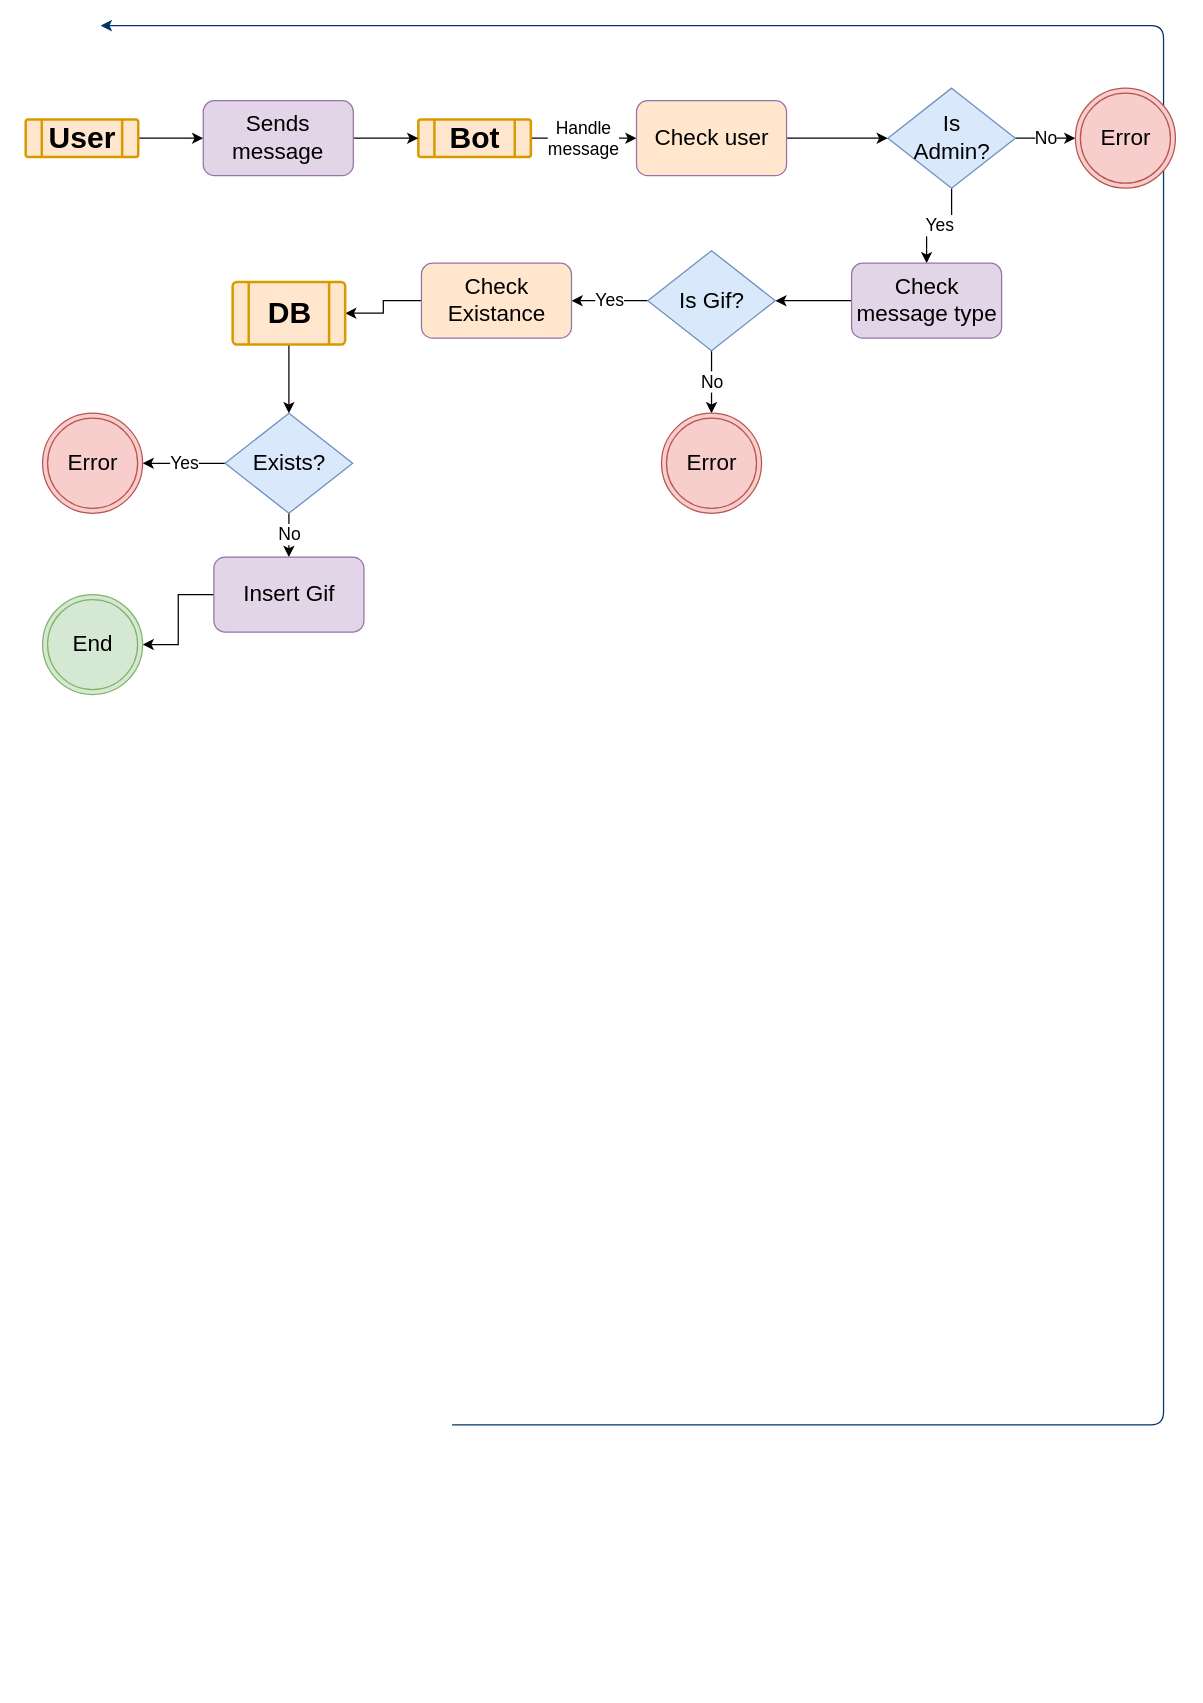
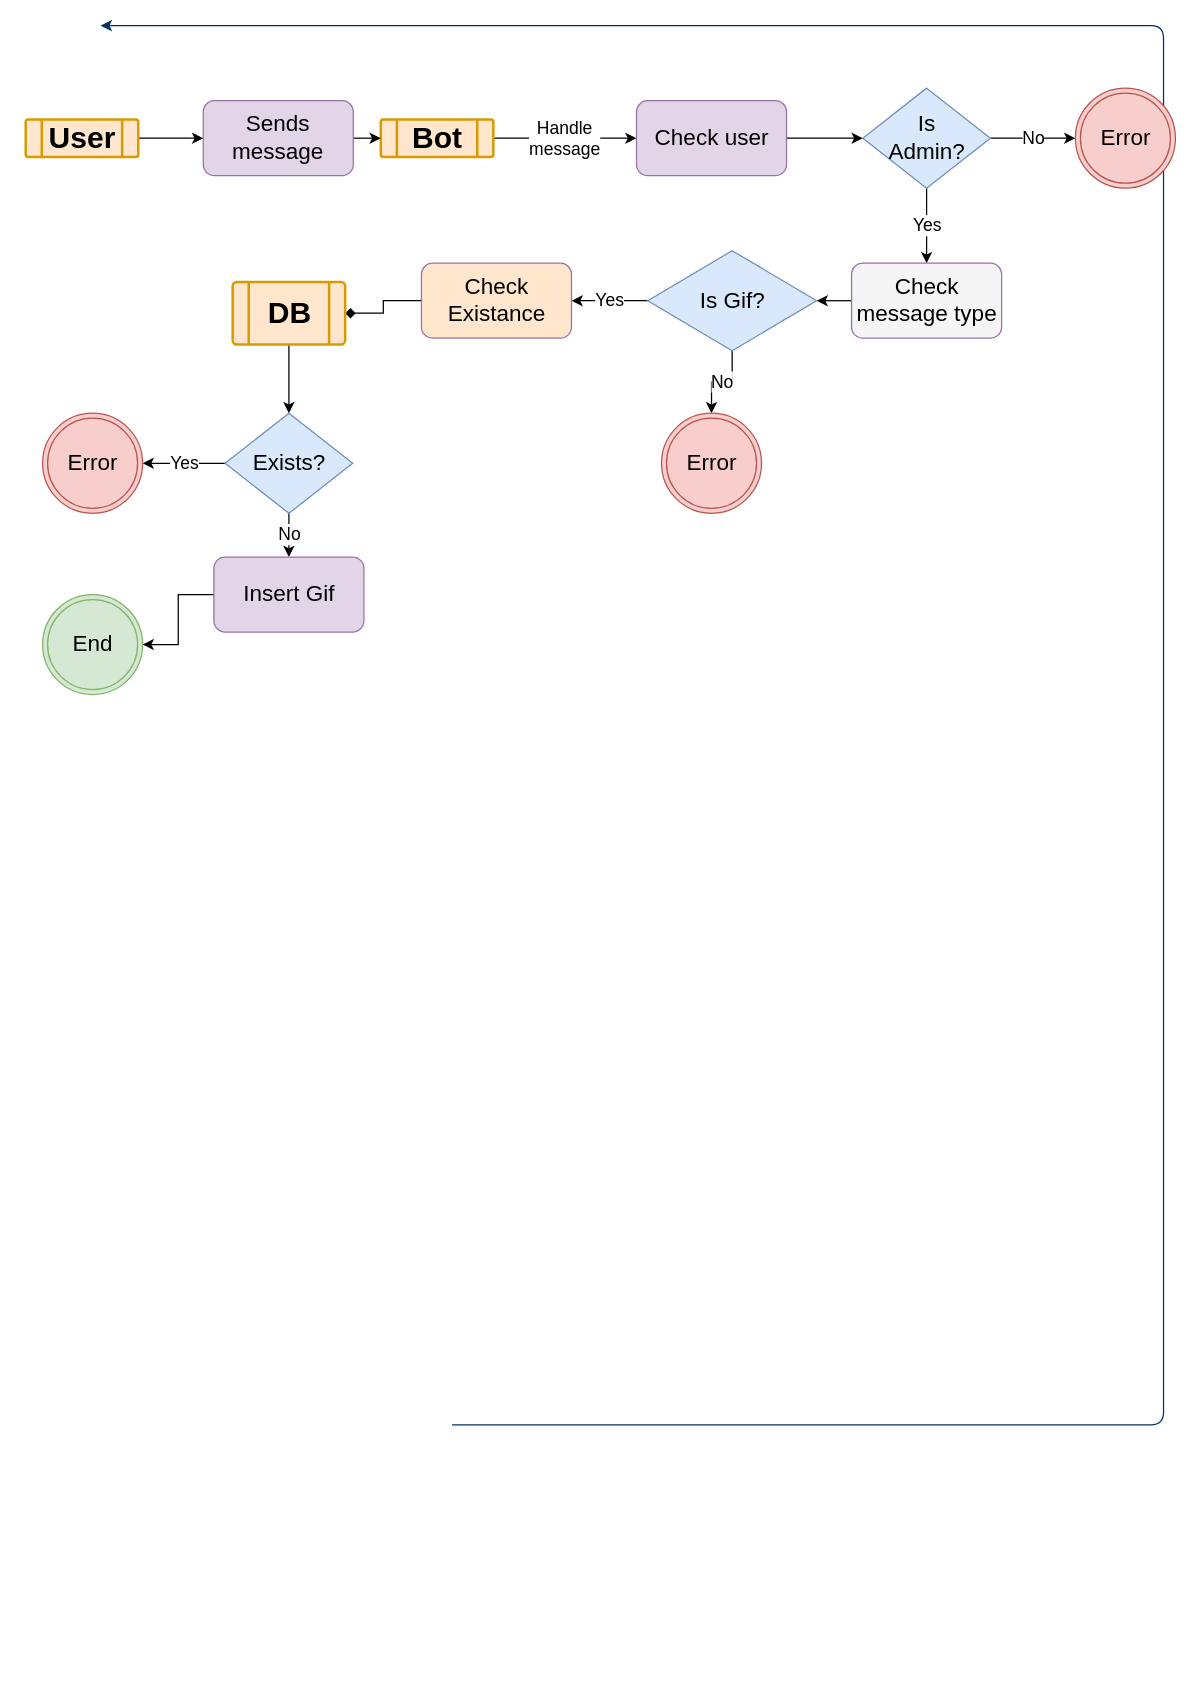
node "Bot": moved (474, 138) -> (437, 138)
node "Check user": fillcolor #ffe6cc -> #e1d5e7
node "Is Admin?": moved (951, 138) -> (926, 138)
node "Is Gif?": size 128x100 -> 169x100
node "Check message type": fillcolor #e1d5e7 -> #f5f5f5
edge "Check Existance" -> "DB": arrowhead classic -> diamond
